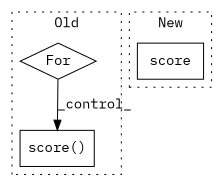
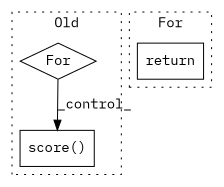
cluster "New": label "New" -> "For"
node "score": label "score" -> "return"
